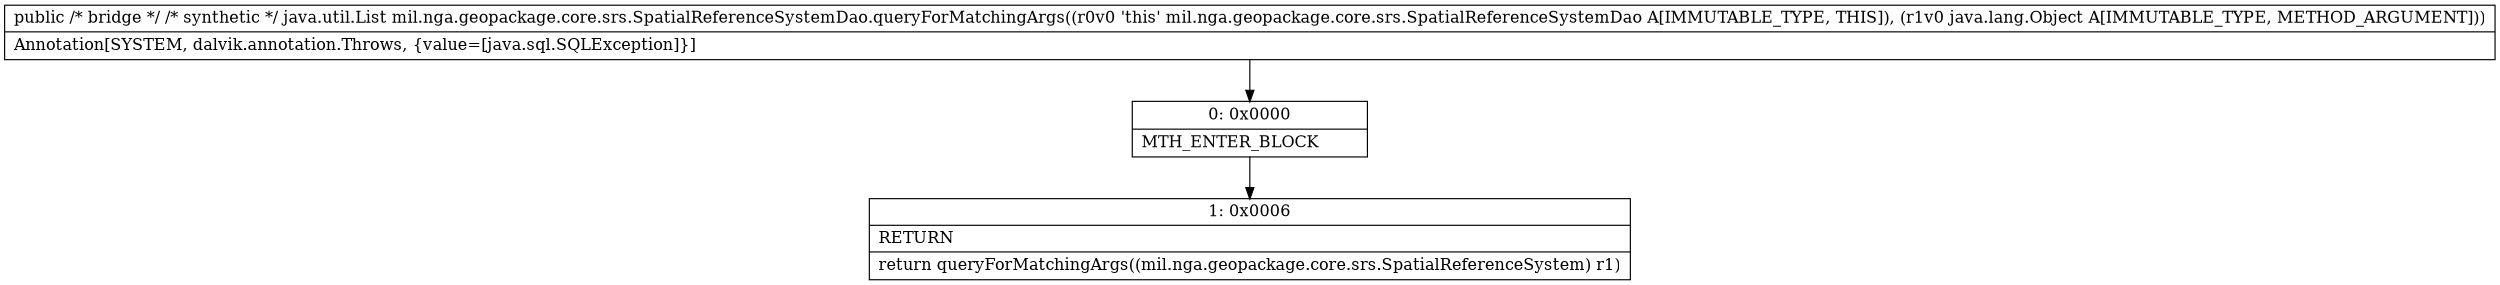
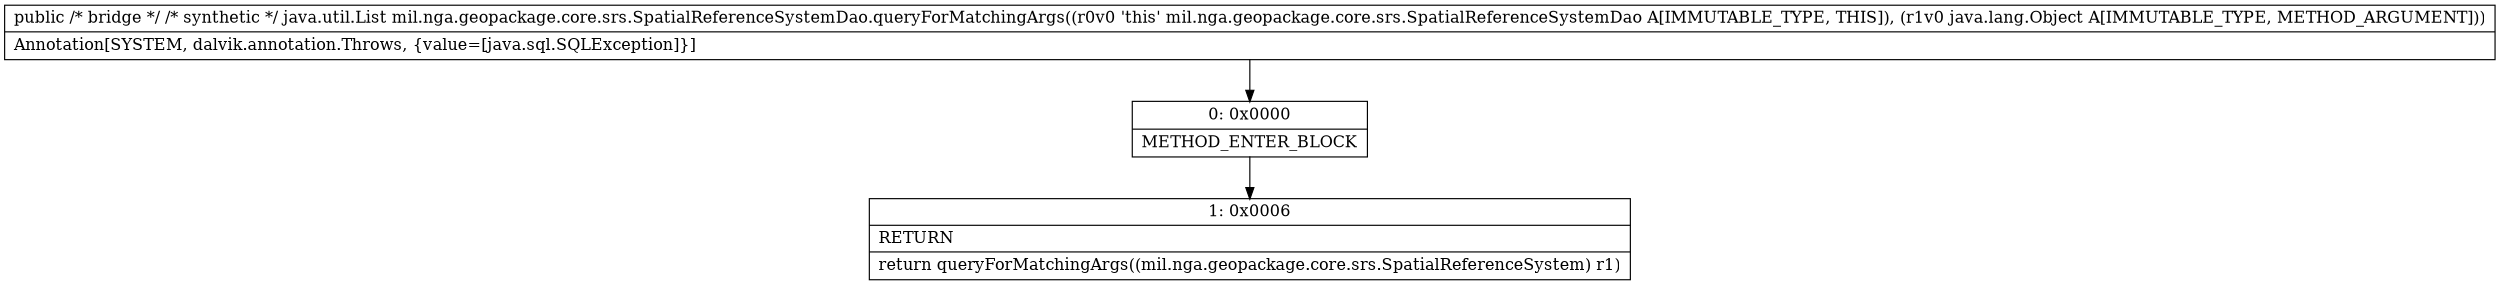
node "0: 0x0000": text "MTH_ENTER_BLOCK" -> "METHOD_ENTER_BLOCK"
